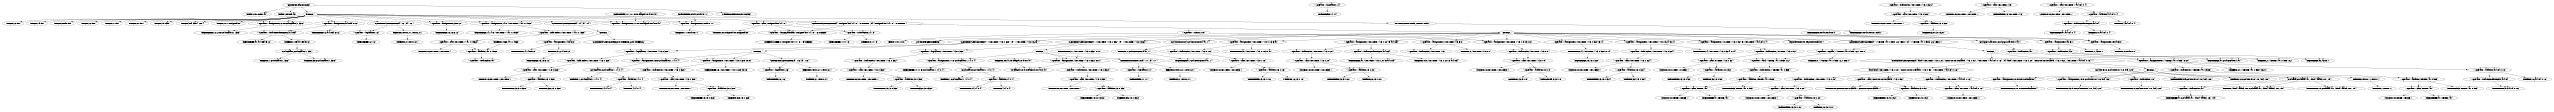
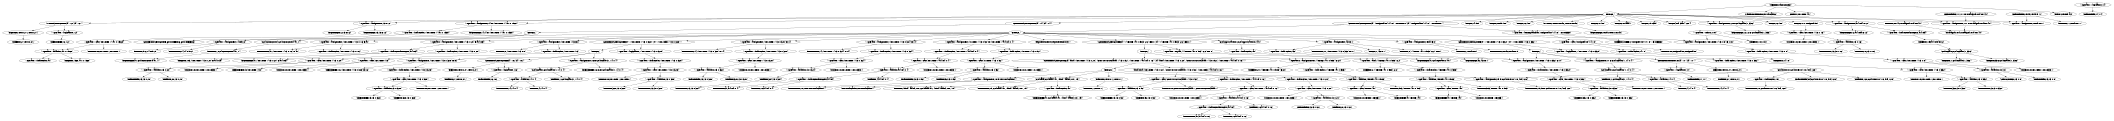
node "(CONTROL,tftp_connect)": label "(CONTROL,tftp_connect)" -> "(METHOD,tftp_connect)"
node "(METHOD_RETURN,int __cdecl)": label "(METHOD_RETURN,int __cdecl)" -> "(METHOD_RETURN,int __location)"
node "(LOCAL,v8: int *)": label "(LOCAL,v8: int *)" -> "(LOCAL,v8: failf *)"
node "(CONTROL_STRUCTURE,if ( !v2 ),if ( !v2 ))": label "(CONTROL_STRUCTURE,if ( !v2 ),if ( !v2 ))" -> "(WORD_STRUCTURE,if ( !v2 ),if ( !v2 ))"
edge "(<operator>.assignment,result = 71)" -> "(LITERAL,71,result = 71)": now "(IDENTIFIER,result,result = 71)" -> "(LITERAL,71,result = 71)"
edge "(<operator>.cast,(unsigned int)(v4 - 8))" -> "(<operator>.lessEqualsThan,(unsigned int)(v4 - 8) <= 0xFFB0)": reversed
edge "(IDENTIFIER,result,result = 0)" -> "(<operator>.assignment,result = 0)": reversed
node "(IDENTIFIER,a1,a1[185] = v2)": removed
node "(IDENTIFIER,v4,v4 - 8)": removed
node "(PARAM,100,-100)": label "(PARAM,100,-100)" -> "(LITERAL,100,-100)"
node "(JUMP_TARGET,LABEL_6)": removed
edge "(<operator>.assignment,*(_DWORD *)(v3 + 320) = v4)" -> "(<operator>.indirection,*(_DWORD *)(v3 + 320))": added
edge "(LITERAL,1568,*a1 + 1568)" -> "(<operator>.addition,*a1 + 1568)": reversed
node "(<operator>.indirection,*(_DWORD *)(a1[18] + 4))": added
node "(LITERAL,1,*a2 = 1)": label "(LITERAL,1,*a2 = 1)" -> "(LOCAL,1,*a2 = 1)"
edge "(IDENTIFIER,v4,*(_DWORD *)(v3 + 320) = v4)" -> "(IDENTIFIER,v3,v3 + 320)": now "(<operator>.addition,v3 + 320)" -> "(IDENTIFIER,v3,v3 + 320)"
edge "(<operator>.indirection,*(_DWORD *)v3)" -> "(<operator>.cast,(_DWORD *)v3)": added
edge "(LITERAL,512,v4 = 512)" -> "(IDENTIFIER,v3,v3 = v2)": now "(<operator>.assignment,v3 = v2)" -> "(IDENTIFIER,v3,v3 = v2)"
edge "(<operator>.indirection,*(_DWORD *)(v3 + 16))" -> "(<operator>.cast,(_DWORD *)(v3 + 16))": now "(LOCAL,v11: unsigned int)" -> "(<operator>.cast,(_DWORD *)(v3 + 16))"
edge "(<operator>.equals,(*((_BYTE *)a1 + 583) & 2) == 0)" -> "(LITERAL,0,(*((_BYTE *)a1 + 583) & 2) == 0)": now "(<operator>.assignment,*a2 = 1)" -> "(LITERAL,0,(*((_BYTE *)a1 + 583) & 2) == 0)"
edge "(<operator>.indirection,*a2)" -> "(LITERAL,2,*((_BYTE *)a1 + 583) & 2)": now "(<operator>.and,*((_BYTE *)a1 + 583) & 2)" -> "(LITERAL,2,*((_BYTE *)a1 + 583) & 2)"
edge "(<operator>.assignment,*(_DWORD *)(v3 + 332) = v7)" -> "(__readgsdword,__readgsdword(0x14u))": now "(<operator>.assignment,v11 = __readgsdword(0x14u))" -> "(__readgsdword,__readgsdword(0x14u))"
edge "(<operators>.assignmentOr,*((_BYTE *)a1 + 583) |= 2u)" -> "(<operator>.addition,a1[18] + 16)": now "(<operator>.cast,(_DWORD *)(a1[18] + 16))" -> "(<operator>.addition,a1[18] + 16)"
node "(IDENTIFIER,v6,v6 = Curl_ccalloc(1, v4 + 4))": added
node "(IDENTIFIER,v7,v7 = Curl_ccalloc(1, v4 + 4))": removed
edge "(<operator>.addition,v3 + 324)" -> "(IDENTIFIER,v3,v3 + 324)": now "(LITERAL,324,v3 + 324)" -> "(IDENTIFIER,v3,v3 + 324)"
node "(CONTROL,v3,v3 + 8)": label "(CONTROL,v3,v3 + 8)" -> "(IDENTIFIER,v3,v3 + 8)"
node "(__errno_location,__errno_location())": added
node "(LITERAL,18,a1[18] + 16)": added
